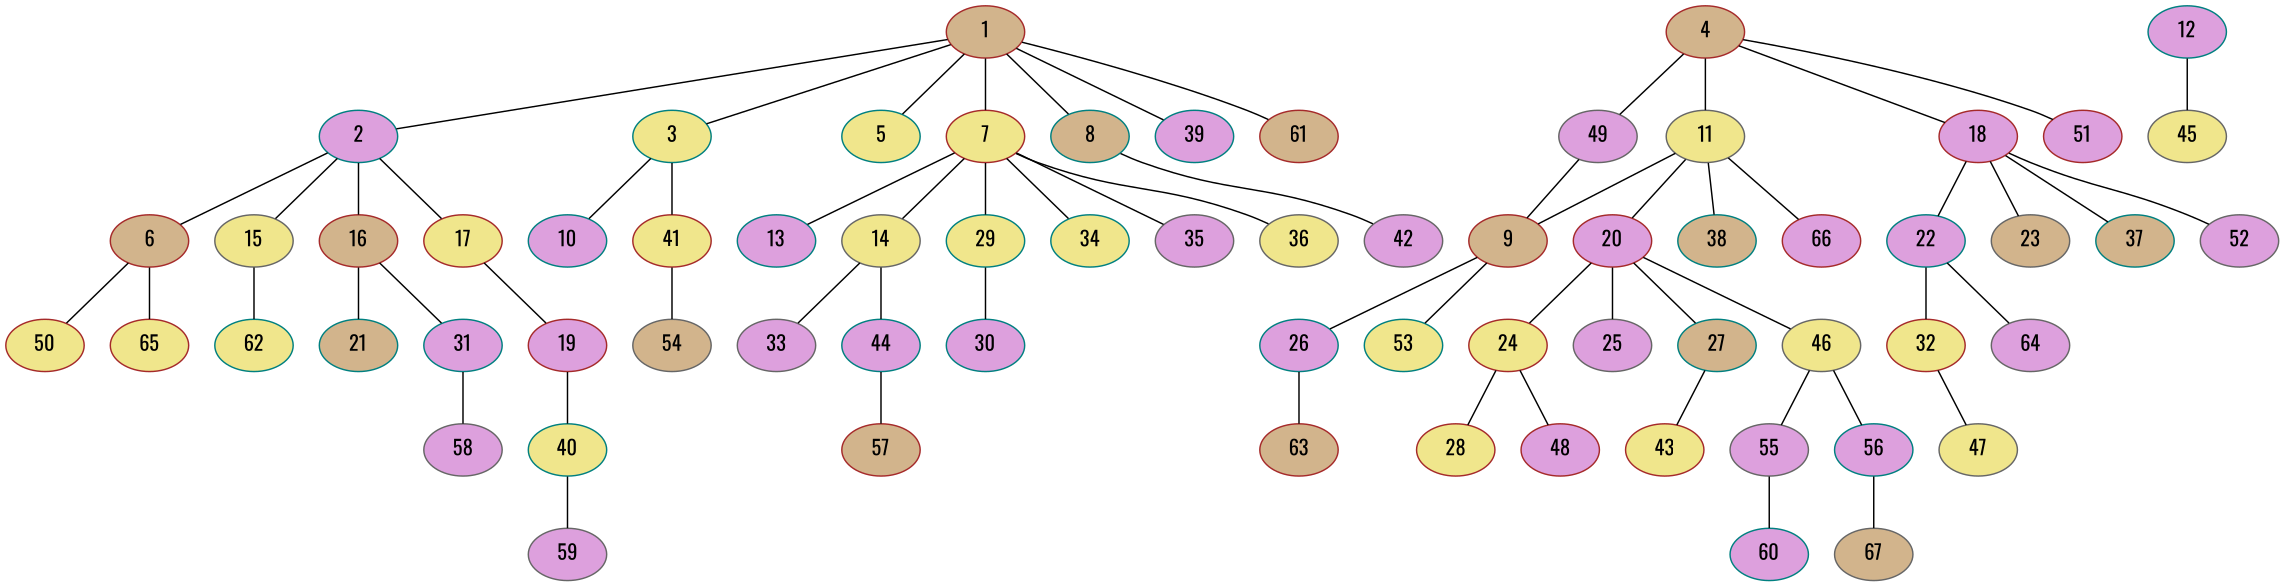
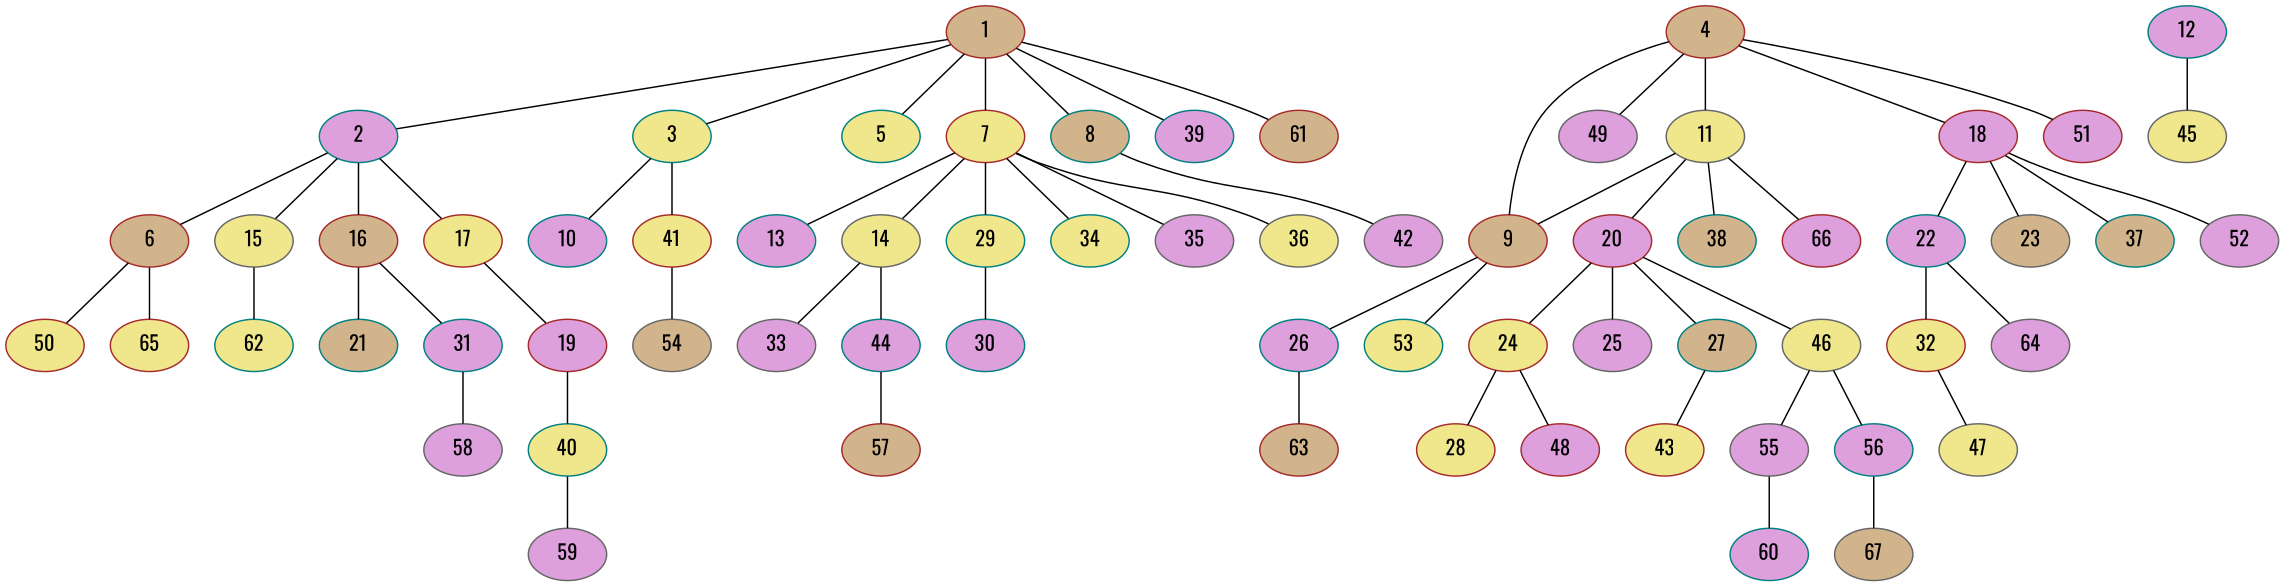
edge "49" -- "9": now "4" -- "9"
